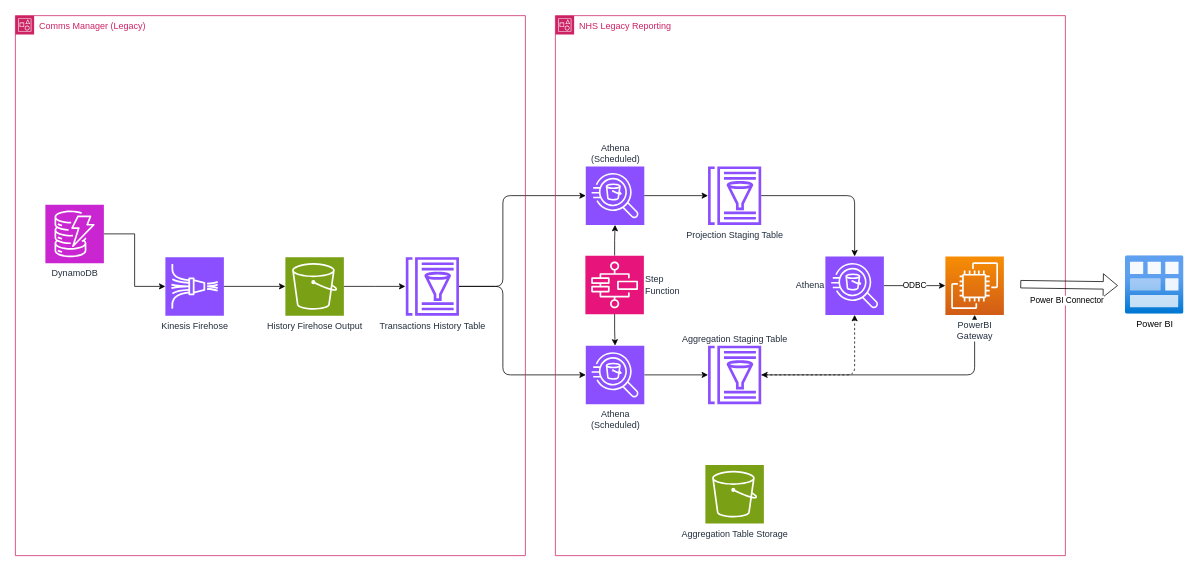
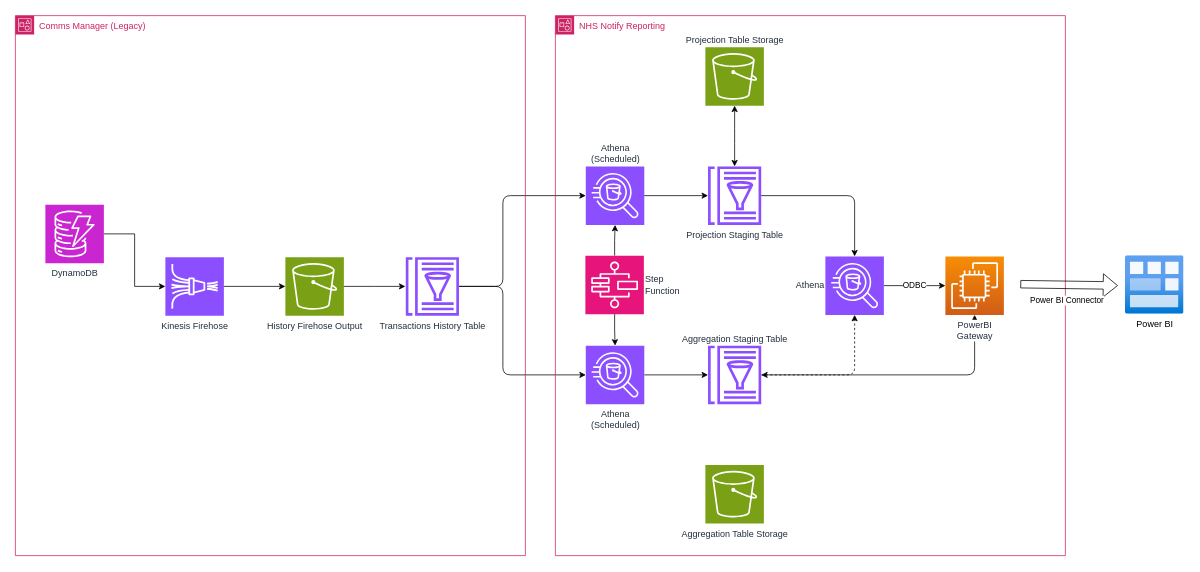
node "NHS Legacy Reporting": label "NHS Legacy Reporting" -> "NHS Notify Reporting"
node "Projection Table Storage": added
edge "Projection Table Storage" -- "Projection Staging Table": added
